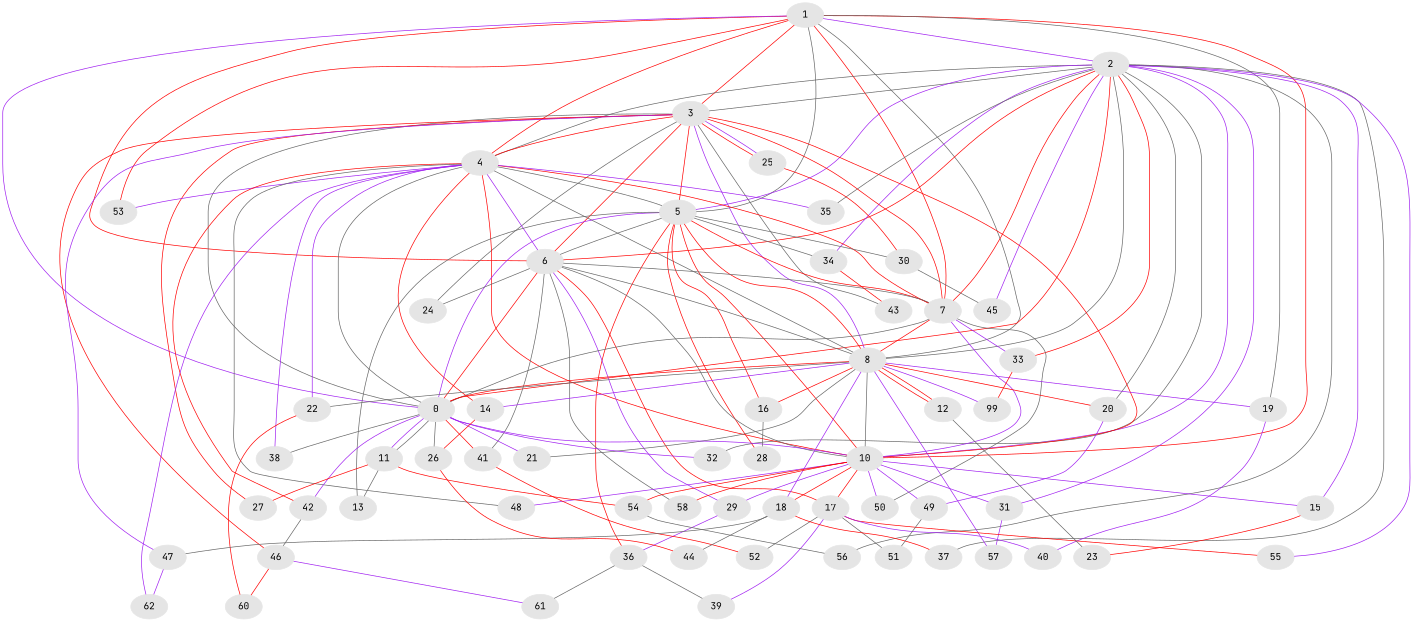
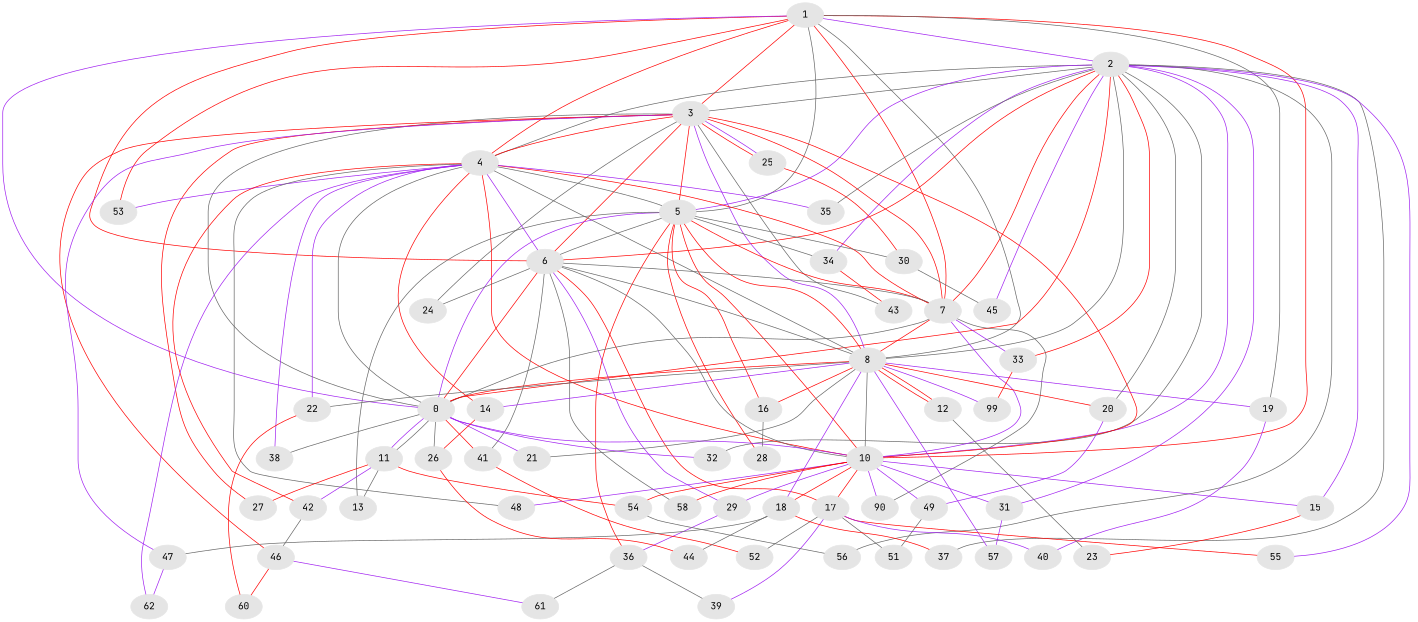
edge "0" -- "42": now "11" -- "42"
node "50": label "50" -> "90"
